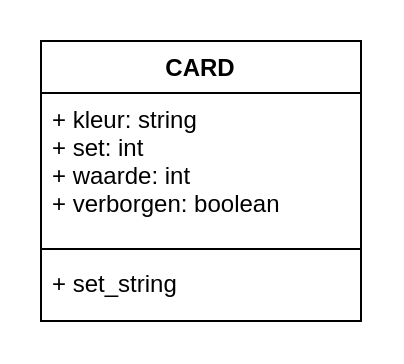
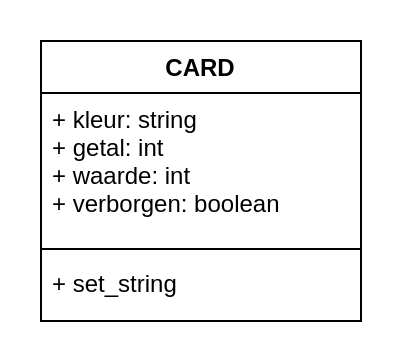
node "+ kleur: string + set: int + waarde: int + verborgen: boolean": label "+ kleur: string + set: int + waarde: int + verborgen: boolean" -> "+ kleur: string + getal: int + waarde: int + verborgen: boolean"
